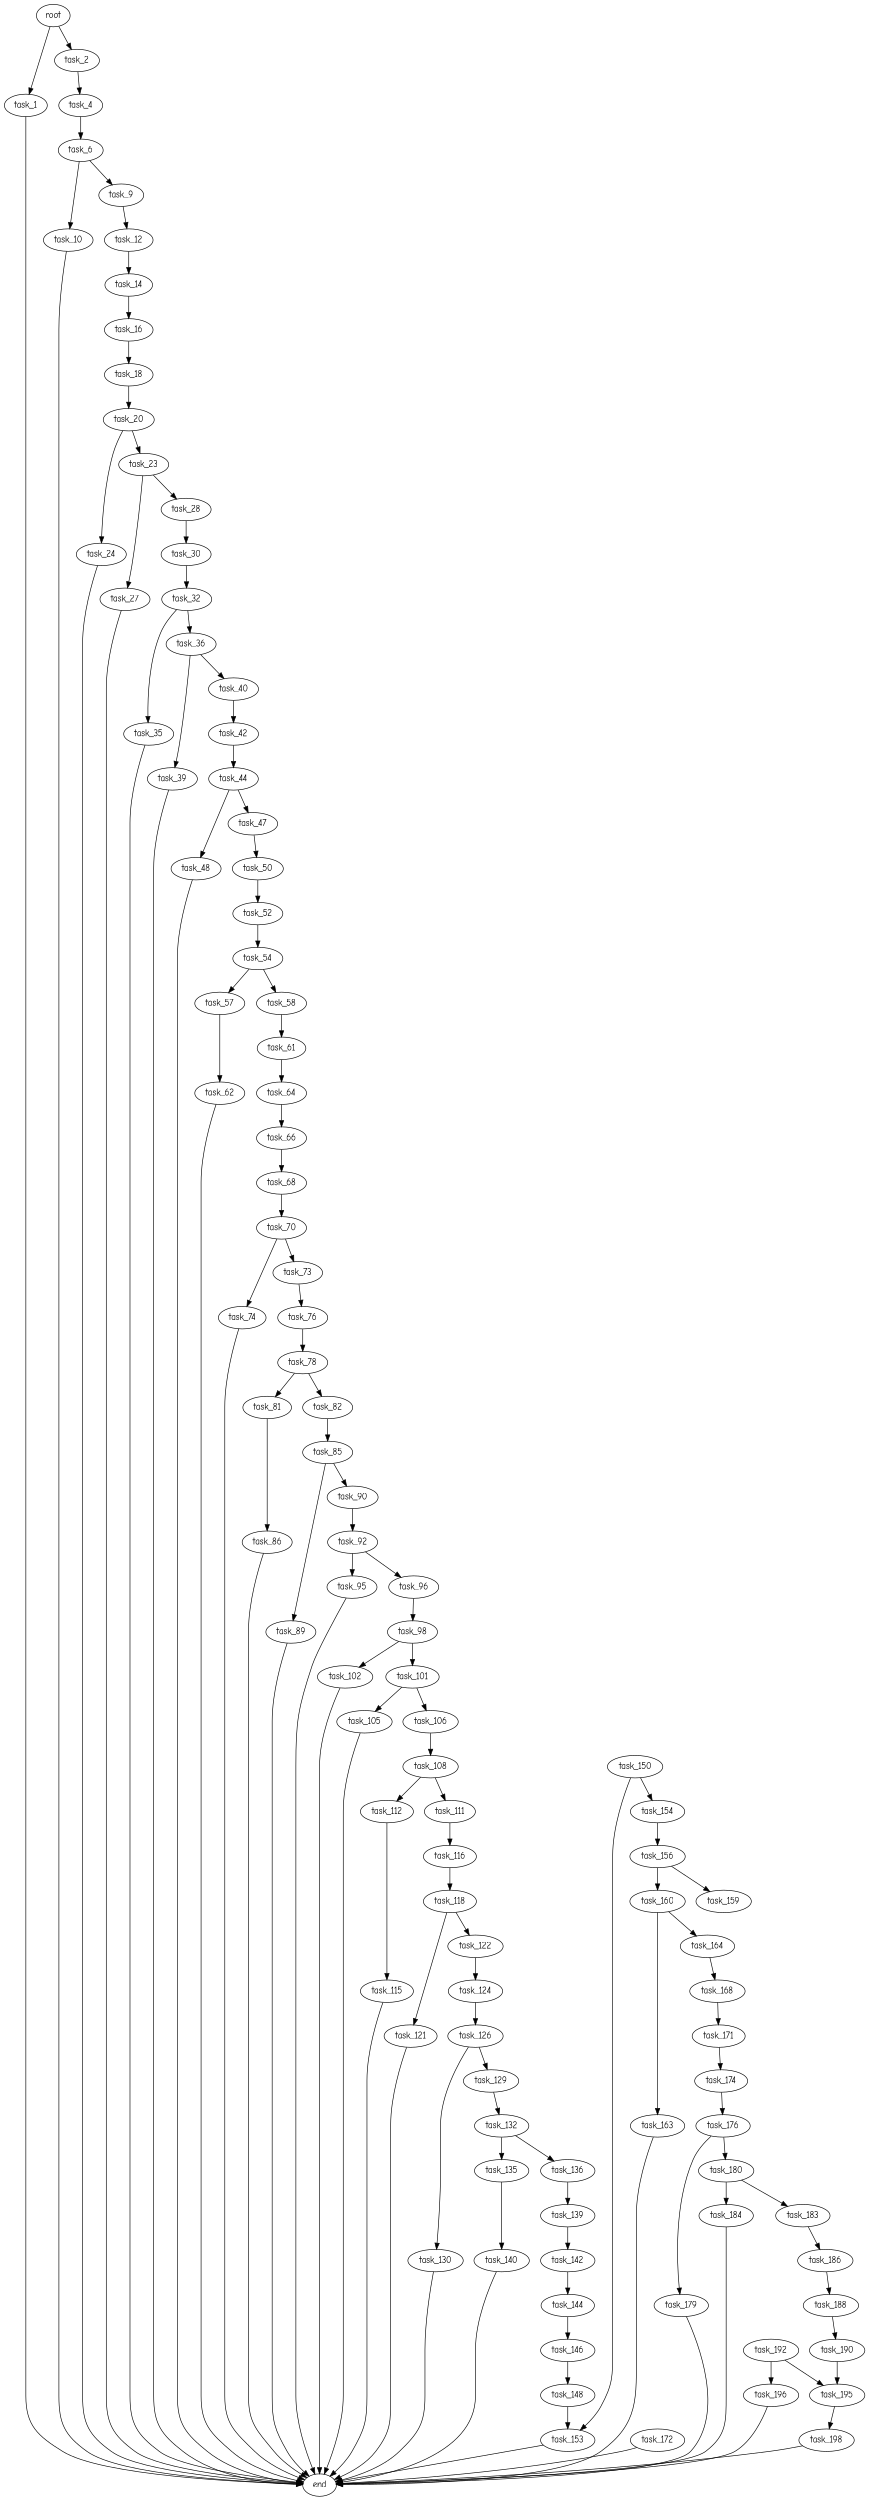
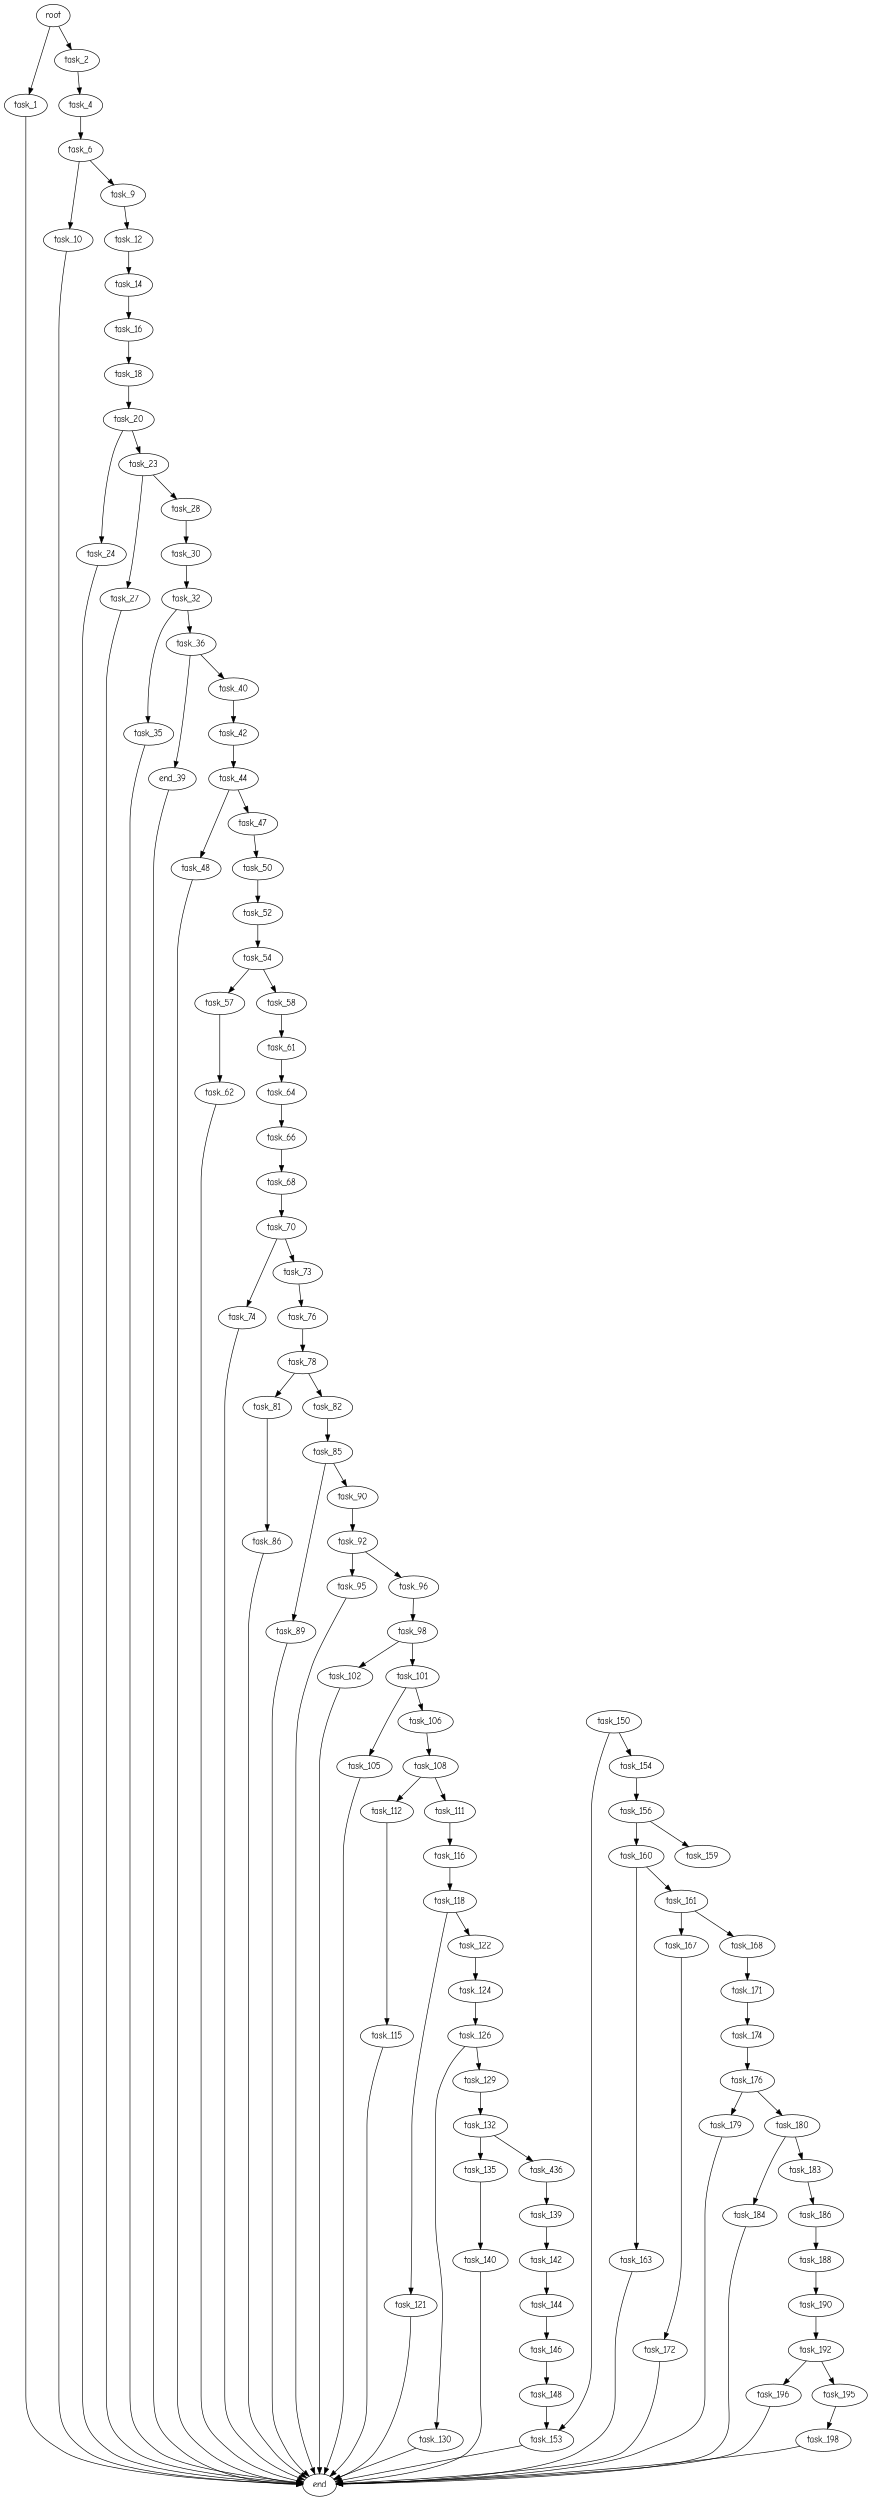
node "task_39": label "task_39" -> "end_39"
node "task_167": added
node "task_164": label "task_164" -> "task_161"
node "task_136": label "task_136" -> "task_436"
edge "task_190" -> "task_195": now "task_190" -> "task_192"
